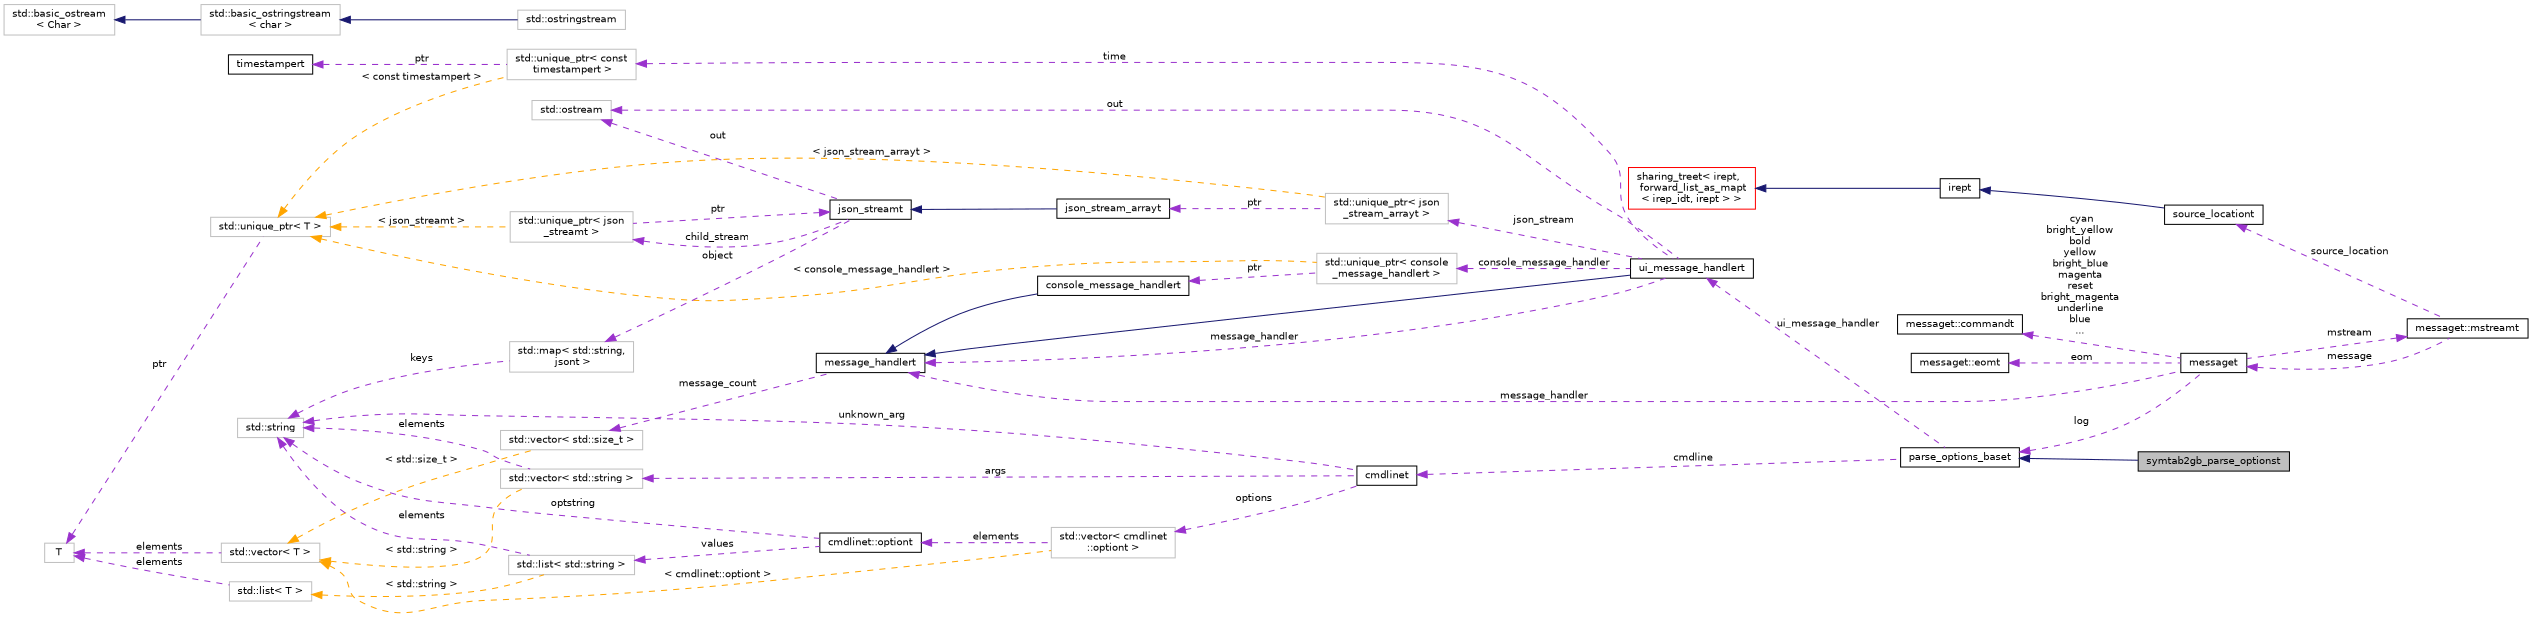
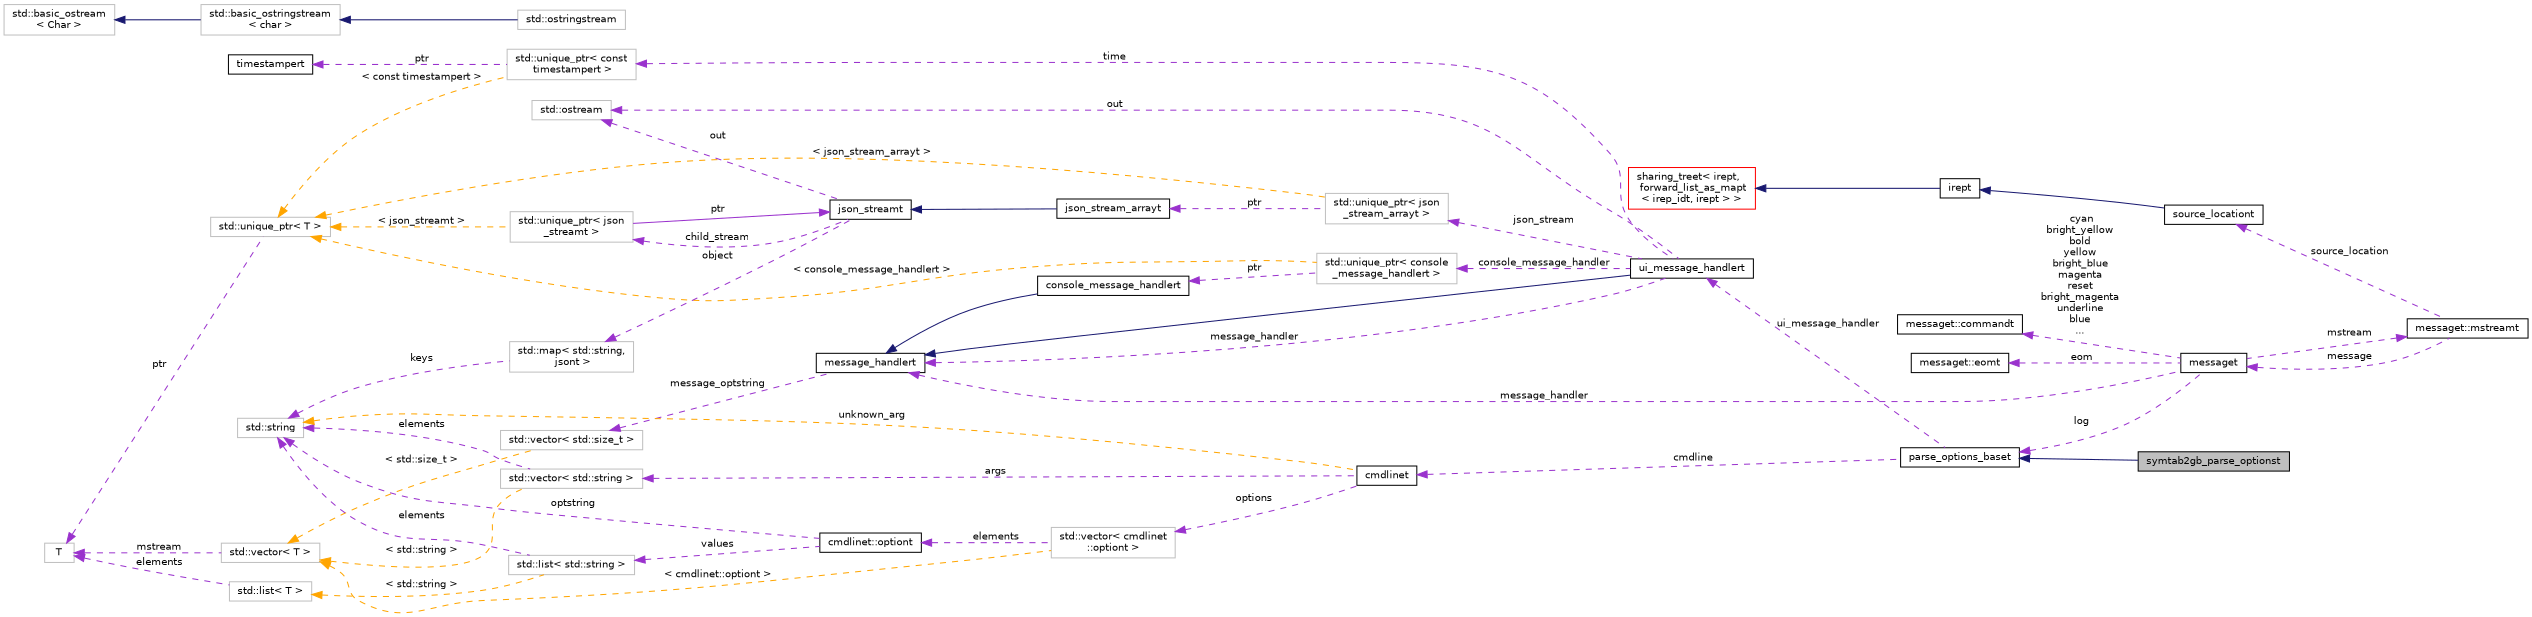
edge "std::unique_ptr< json _streamt >" -> "json_streamt": style dashed -> solid
edge "message_handlert" -> "std::vector< std::size_t >": label " message_count" -> " message_optstring"
edge "cmdlinet" -> "std::string": color darkorchid3 -> orange
edge "std::vector< T >" -> "T": label " elements" -> " mstream"
